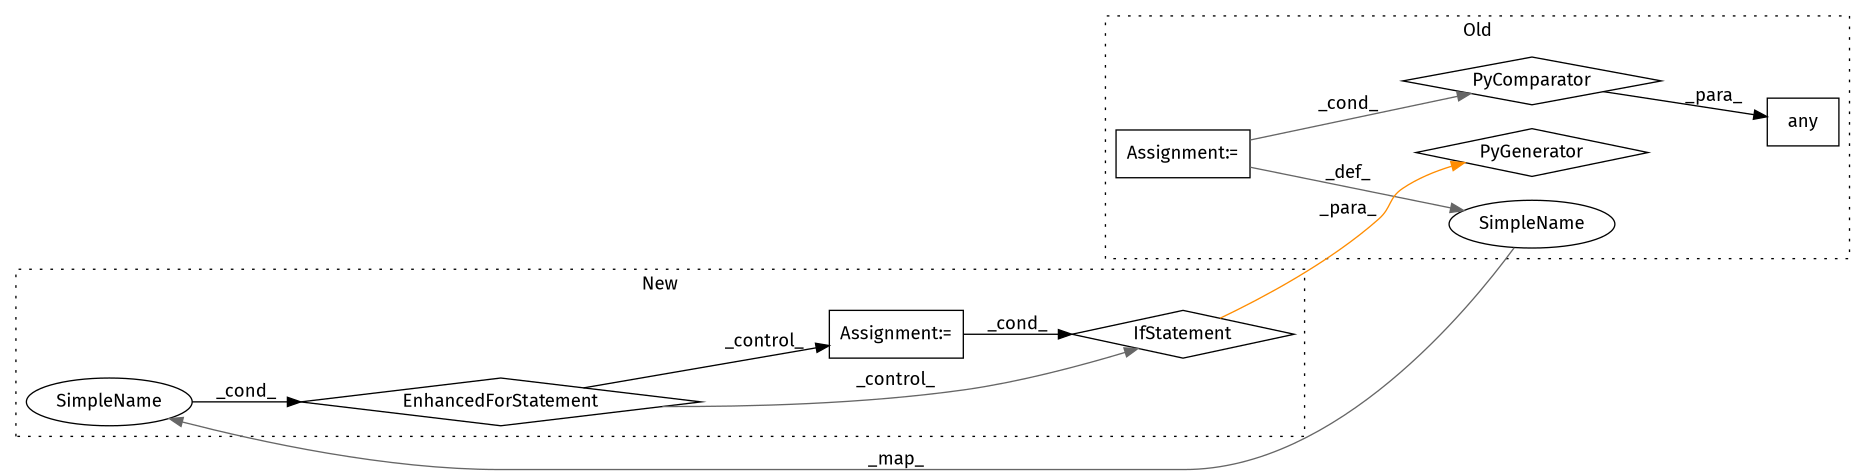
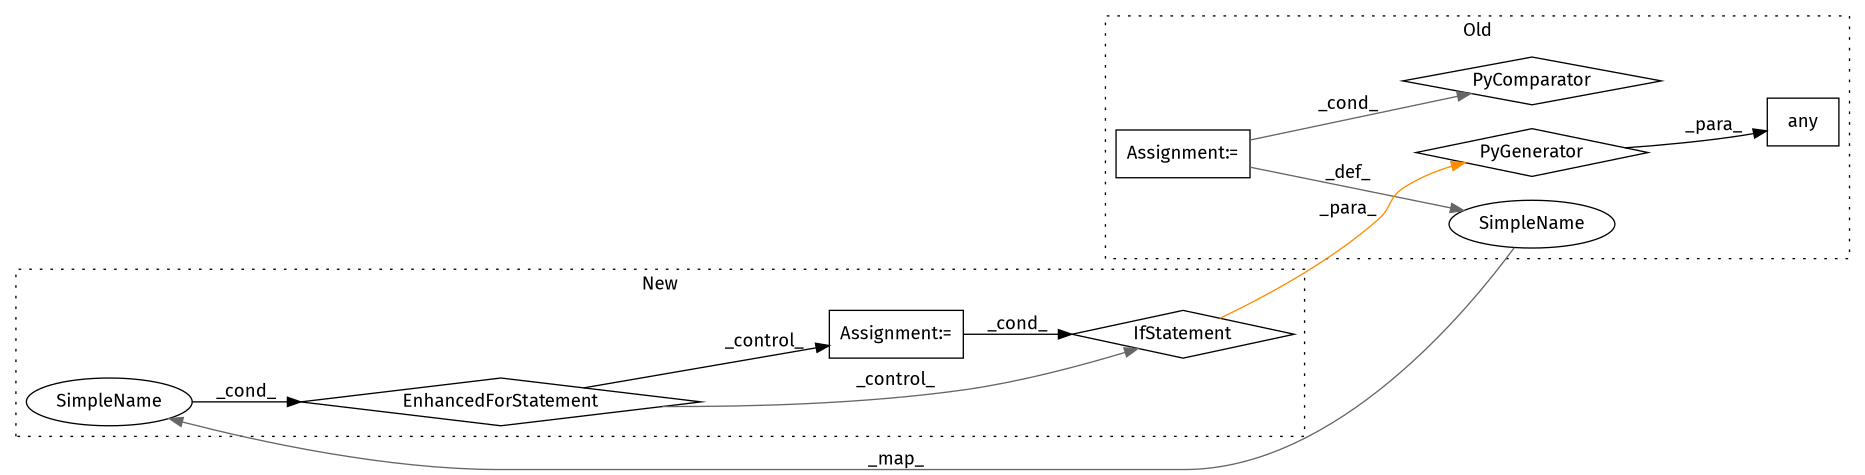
edge "PyComparator" -> "any": now "PyGenerator" -> "any"
